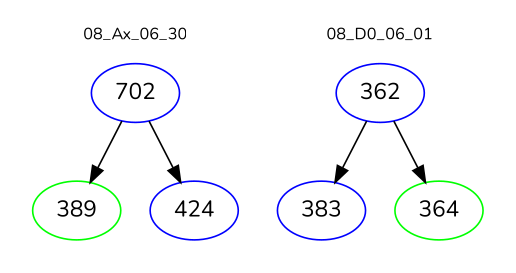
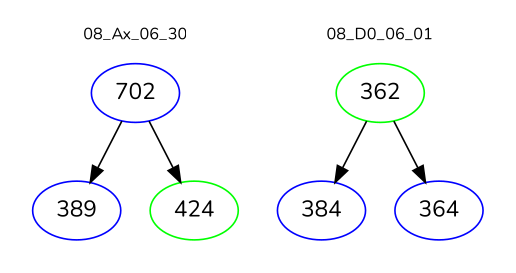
node "362": color blue -> green
node "389": color green -> blue
node "424": color blue -> green
node "383": label "383" -> "384"
node "364": color green -> blue
